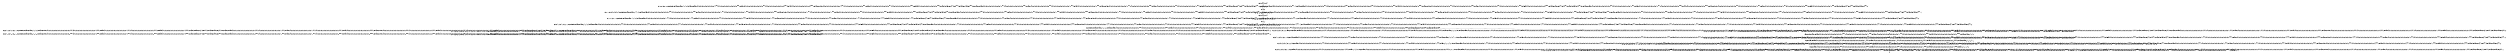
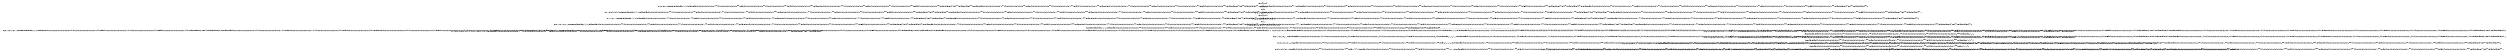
node "Leaf": removed
